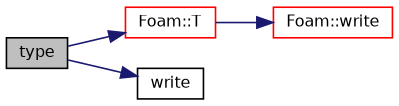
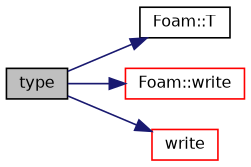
node "Foam::T": color red -> black
edge "Foam::T" -> "Foam::write": now "type" -> "Foam::write"
node "write": color black -> red
